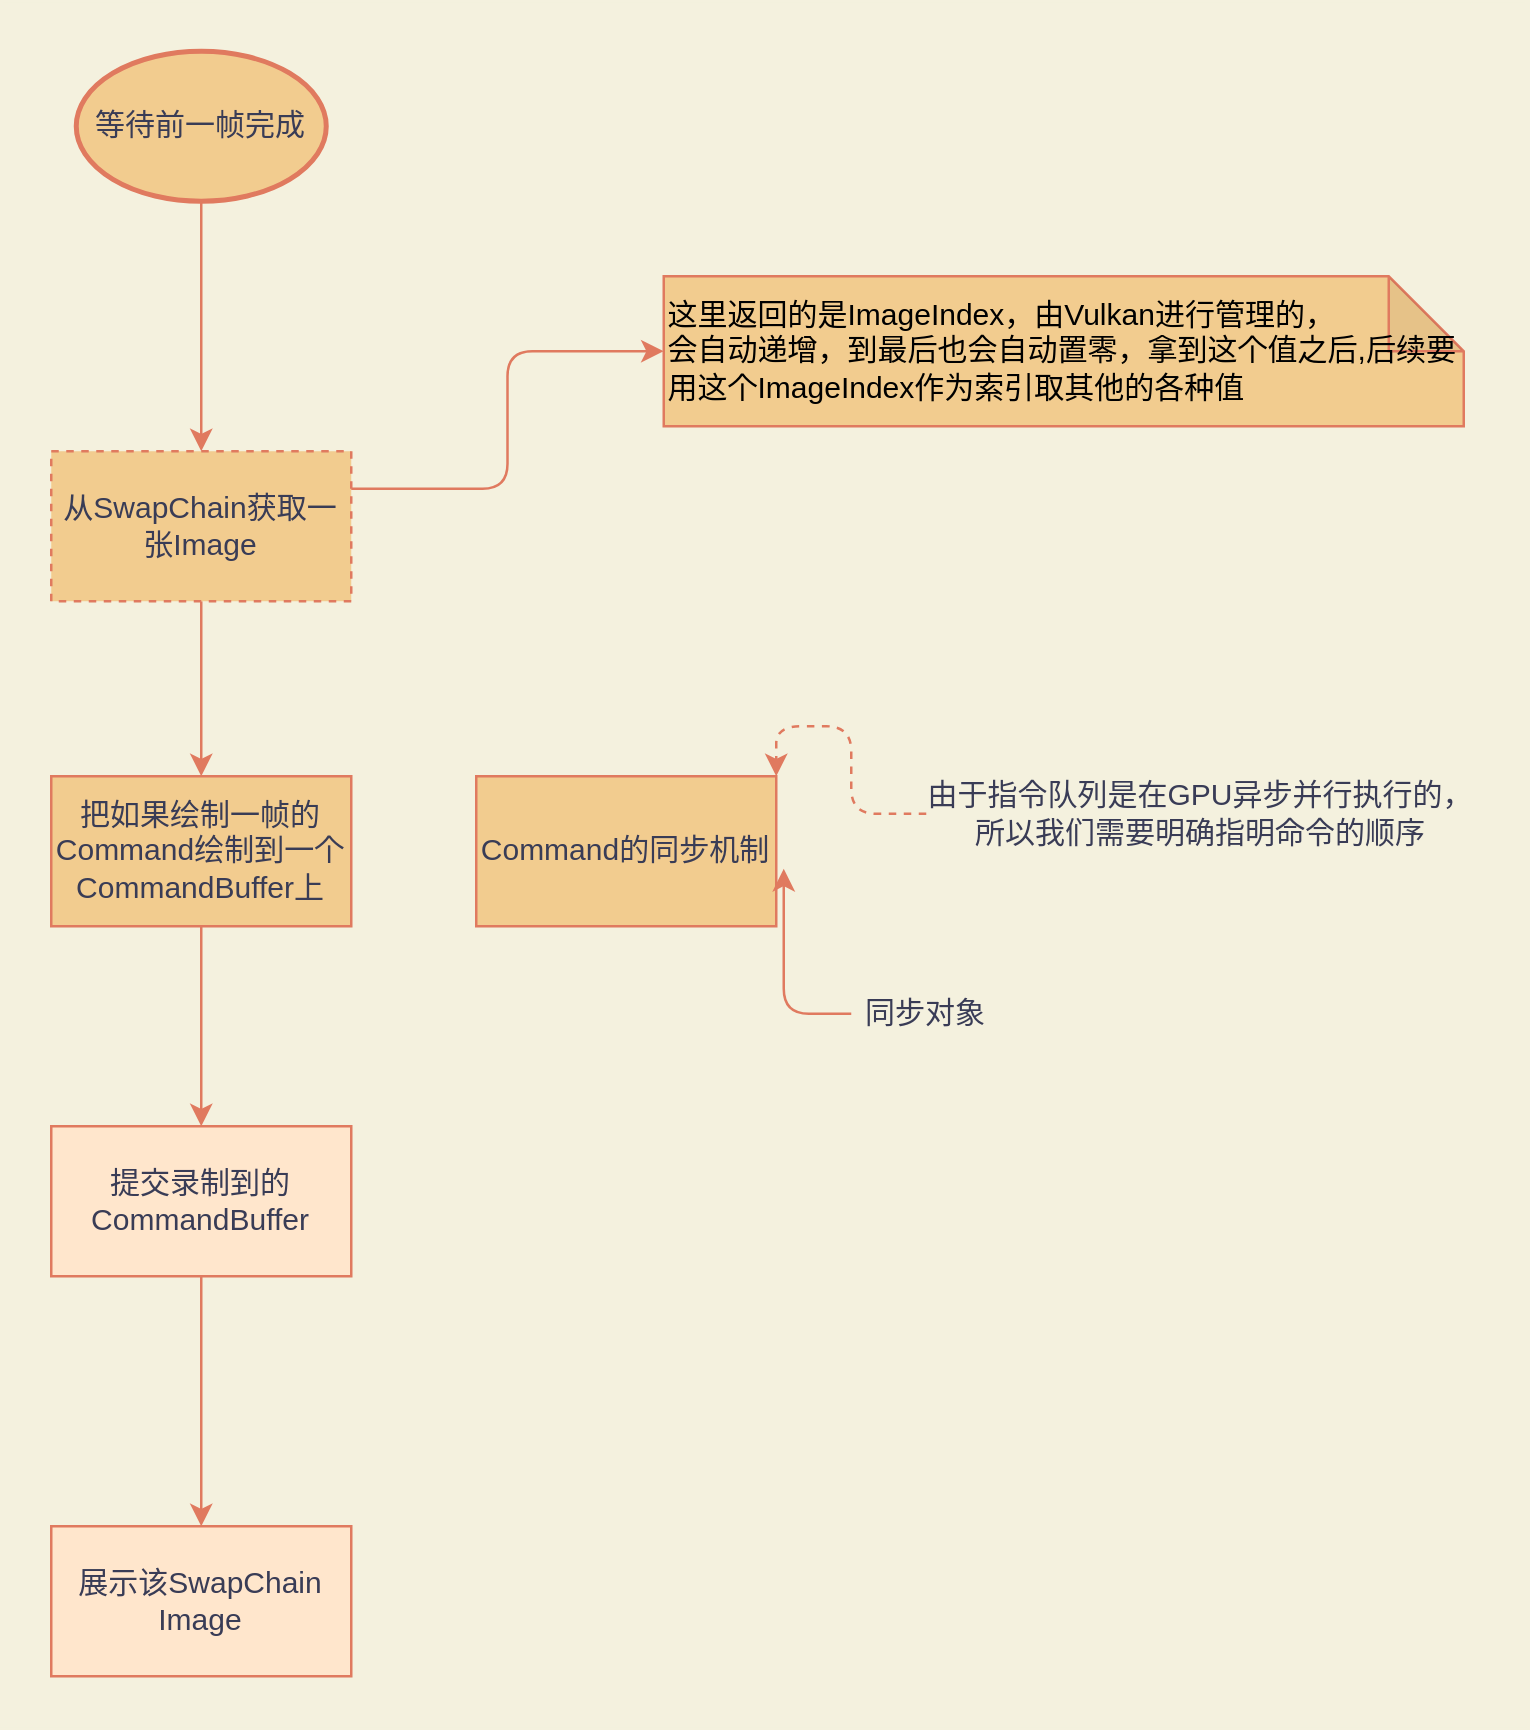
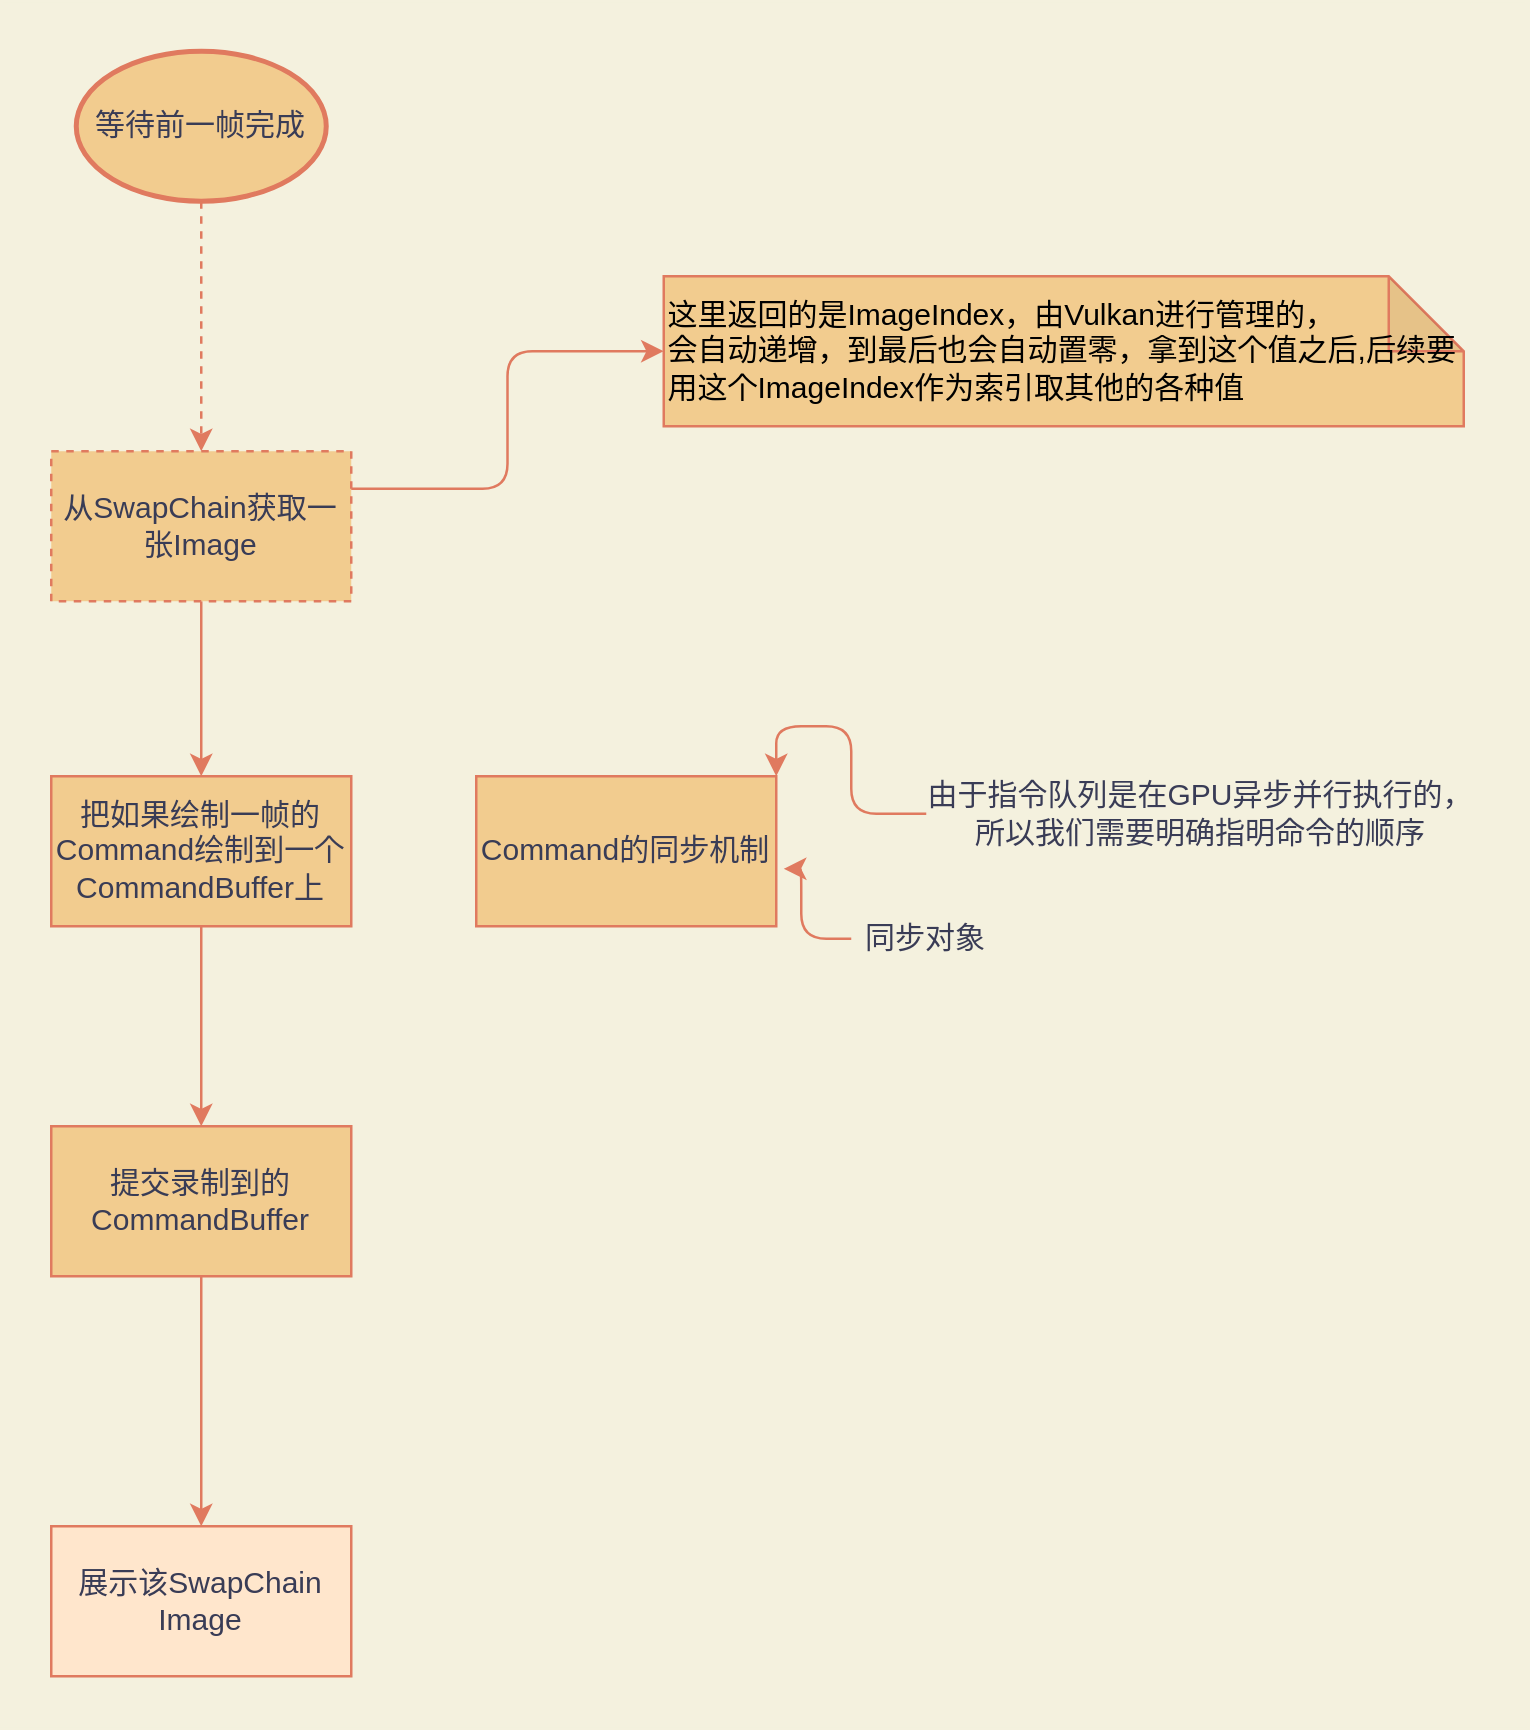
edge "等待前一帧完成" -> "从SwapChain获取一张Image": style solid -> dashed
edge "由于指令队列是在GPU异步并行执行的，所以我们需要明确指明命令的顺序" -> "Command的同步机制": style dashed -> solid
node "同步对象": moved (926, 1014) -> (926, 939)
node "提交录制到的CommandBuffer": fillcolor #ffe6cc -> #f2cc8f
